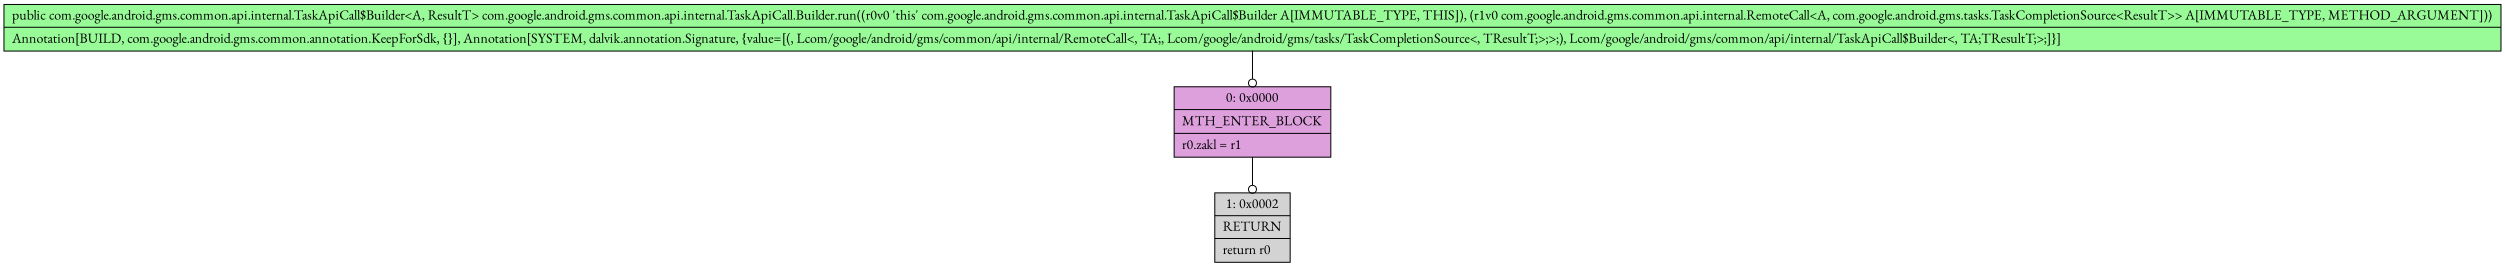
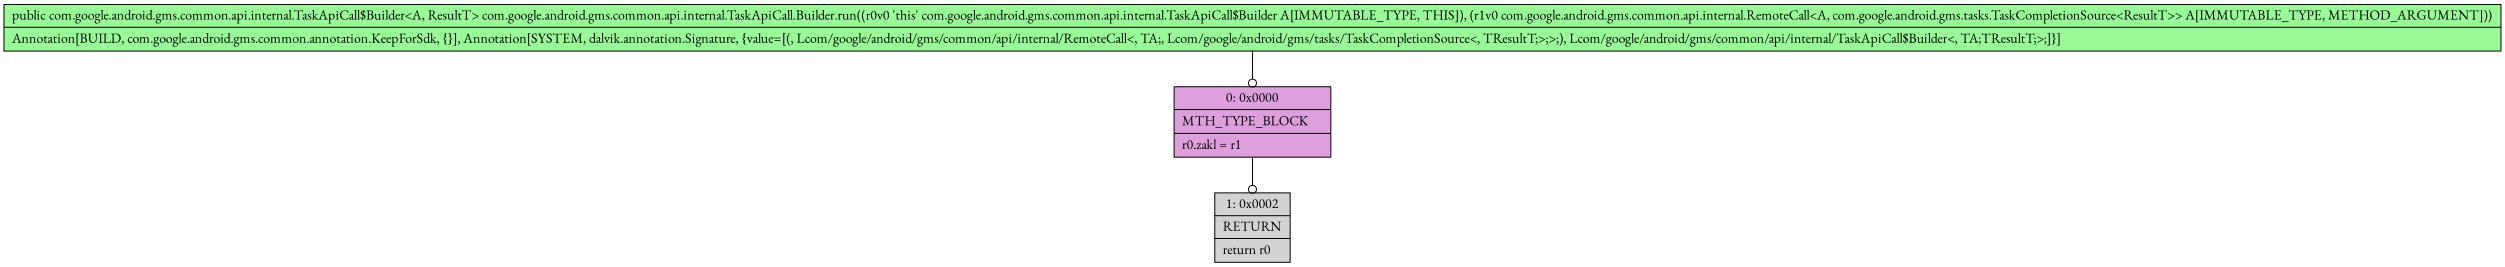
node "0: 0x0000": text "MTH_ENTER_BLOCK" -> "MTH_TYPE_BLOCK"
